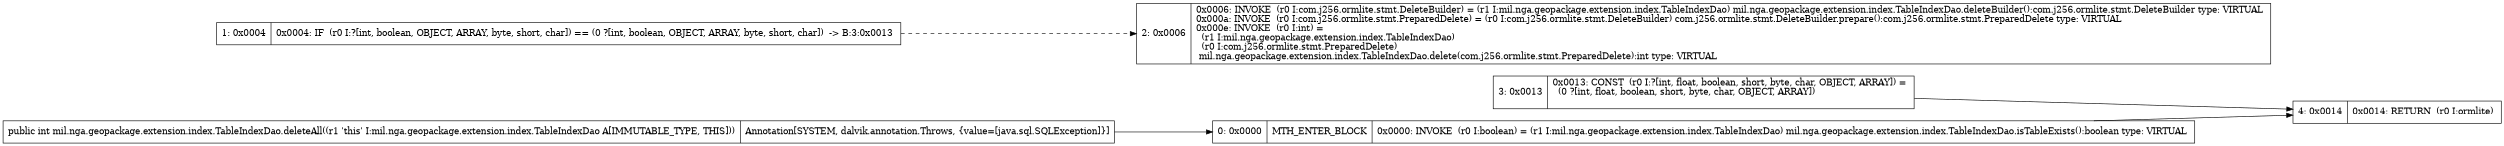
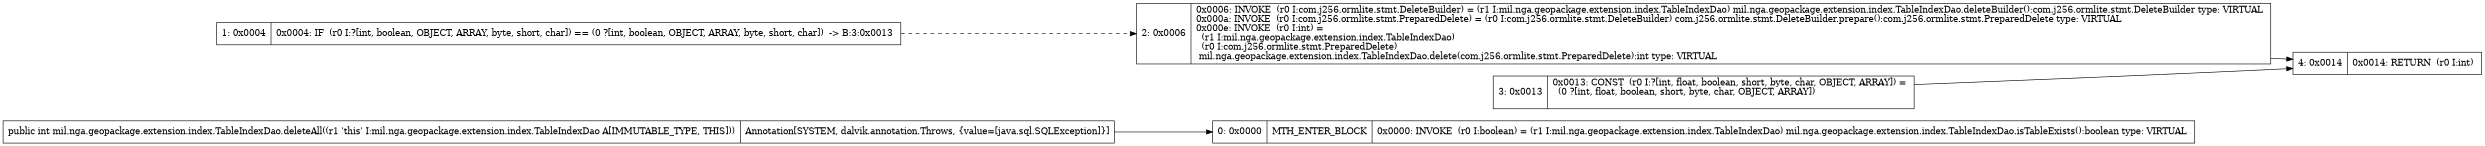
node "4: 0x0014": text "0x0014: RETURN  (r0 I:ormlite)" -> "0x0014: RETURN  (r0 I:int)"
edge "0: 0x0000" -> "4: 0x0014": now "2: 0x0006" -> "4: 0x0014"
